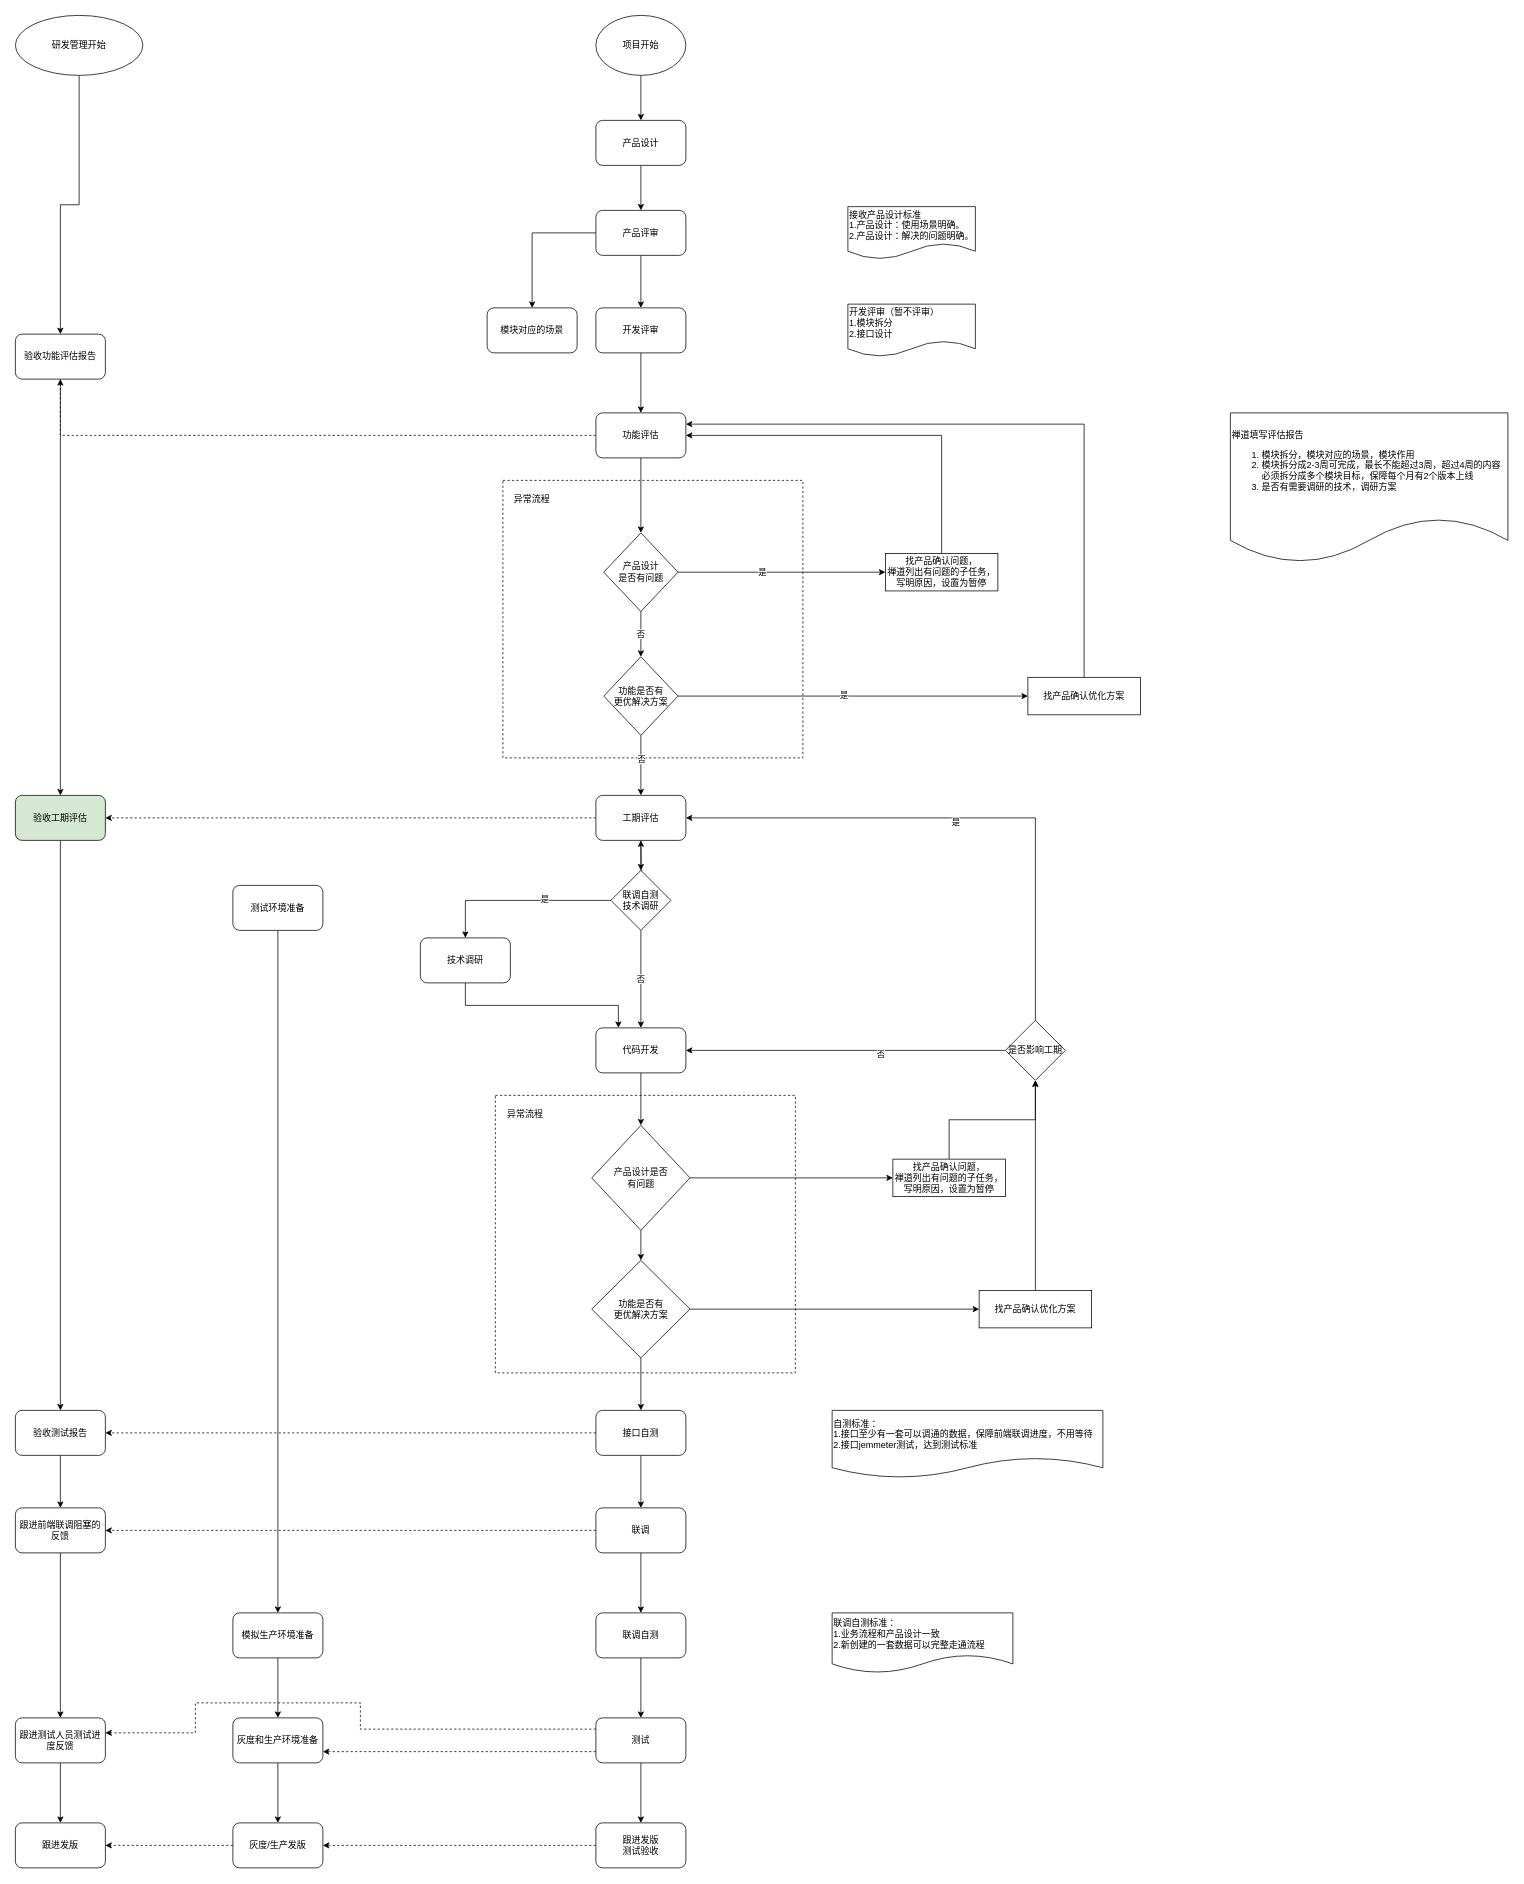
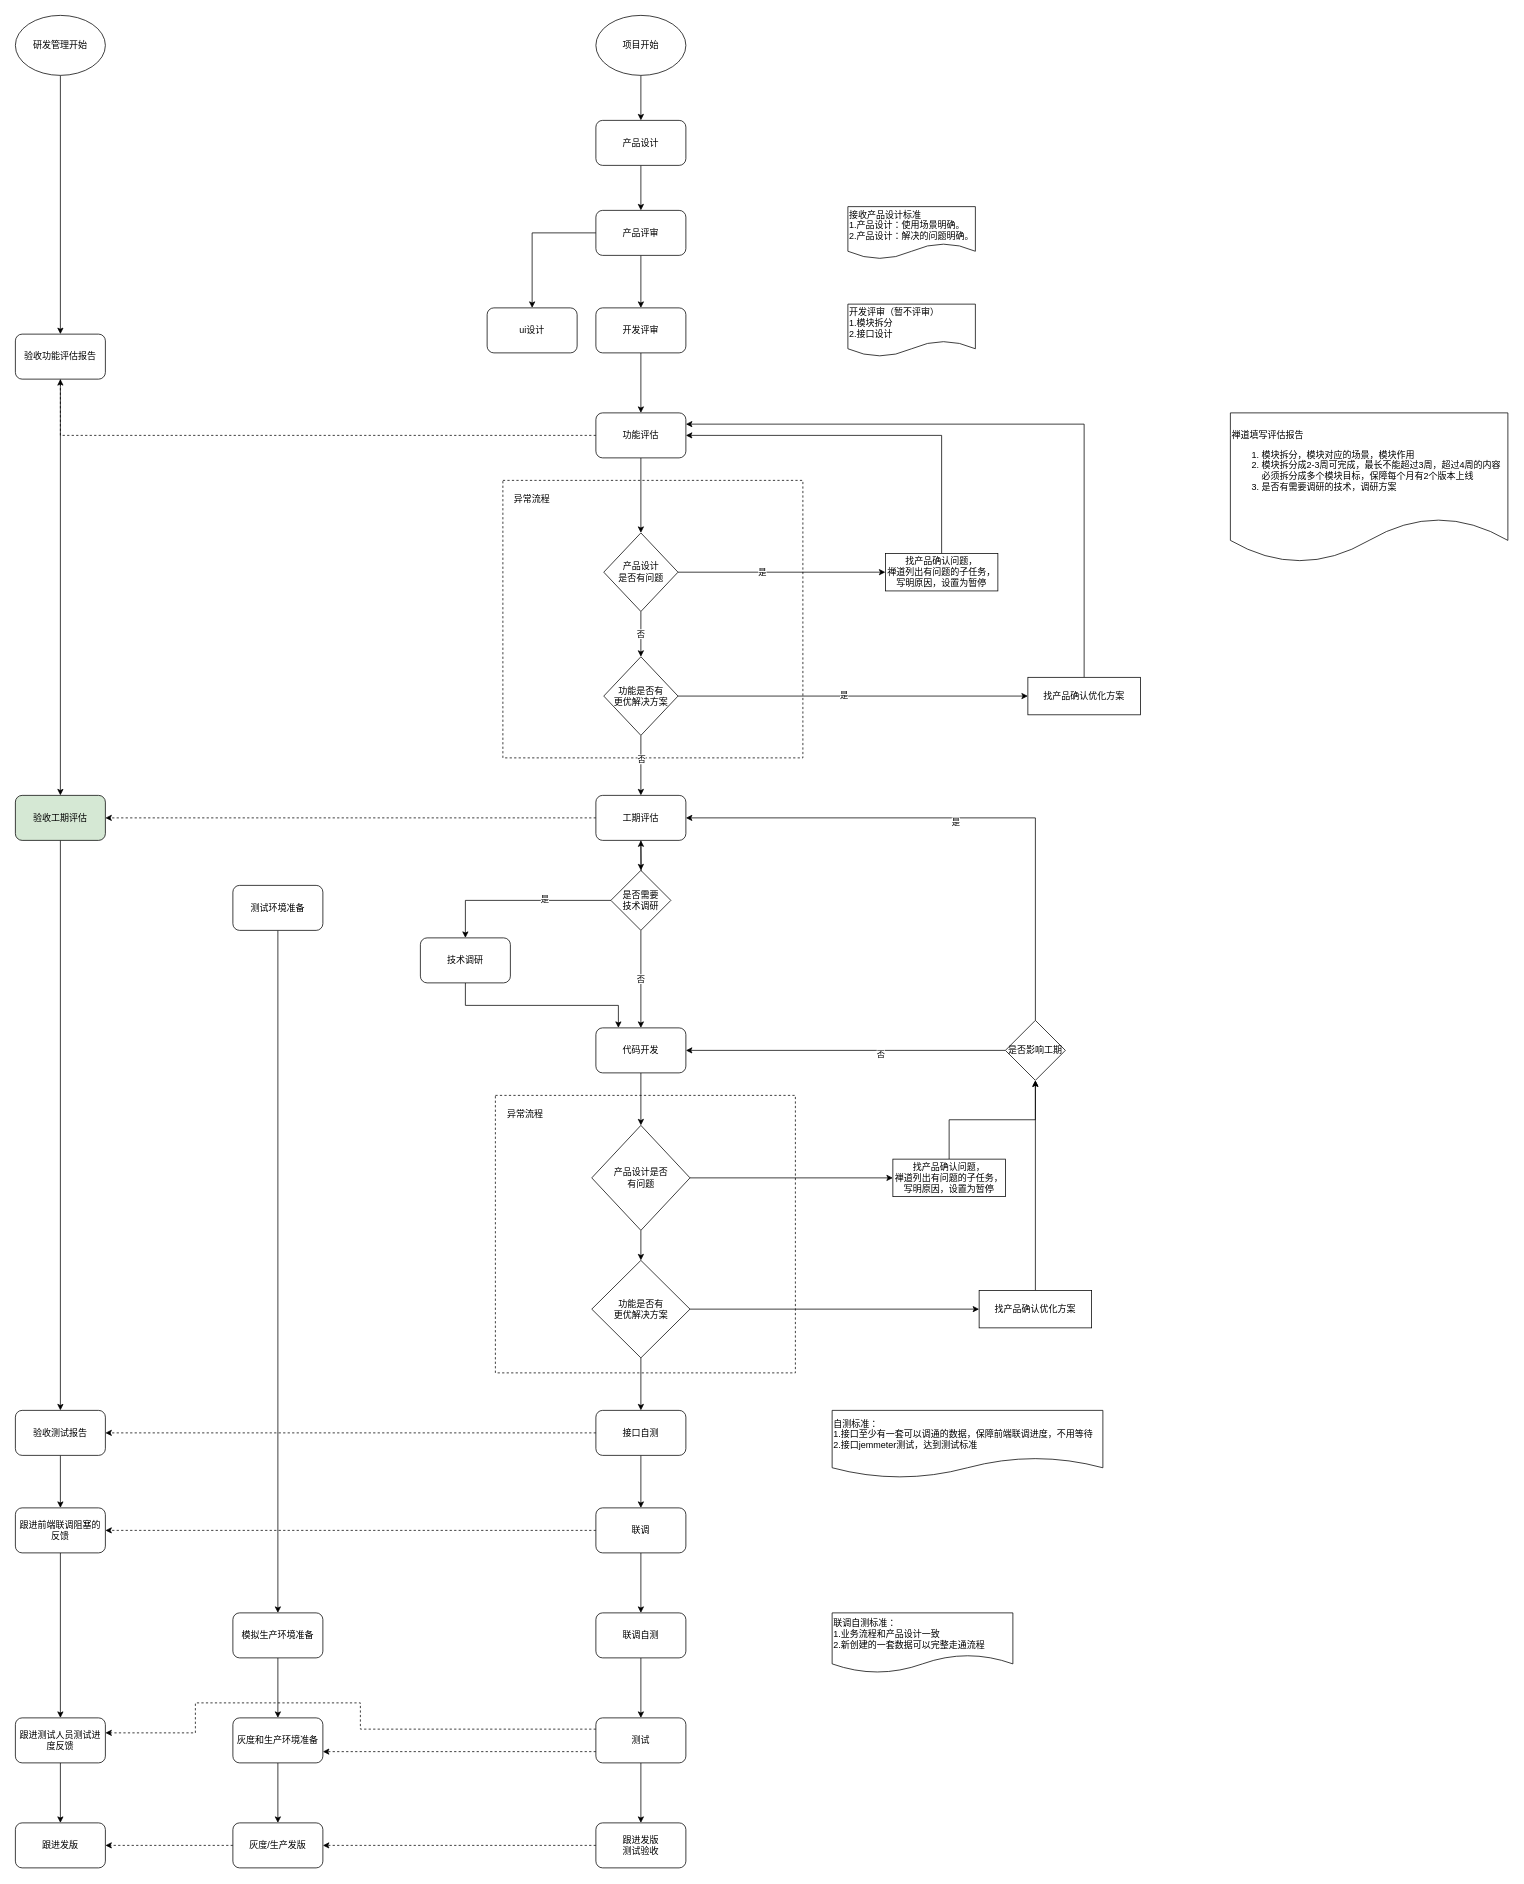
node "研发管理开始": size 128x60 -> 90x60
node "模块对应的场景": label "模块对应的场景" -> "ui设计"
node "联调自测 技术调研": label "联调自测 技术调研" -> "是否需要 技术调研"
